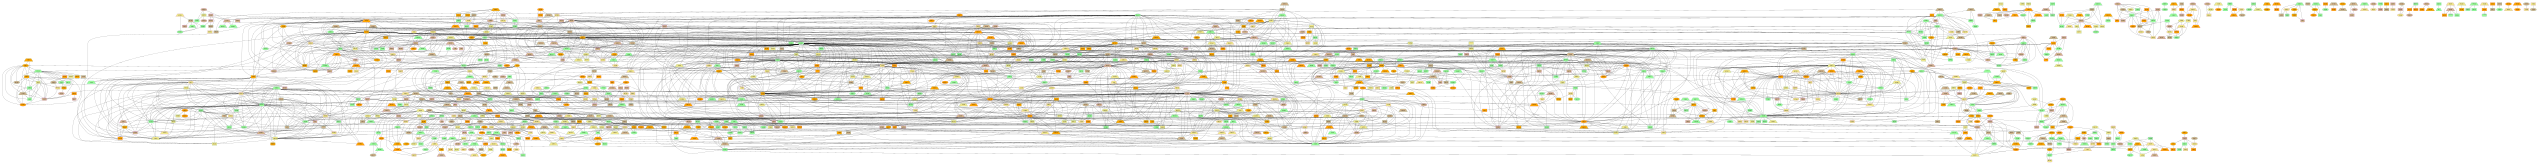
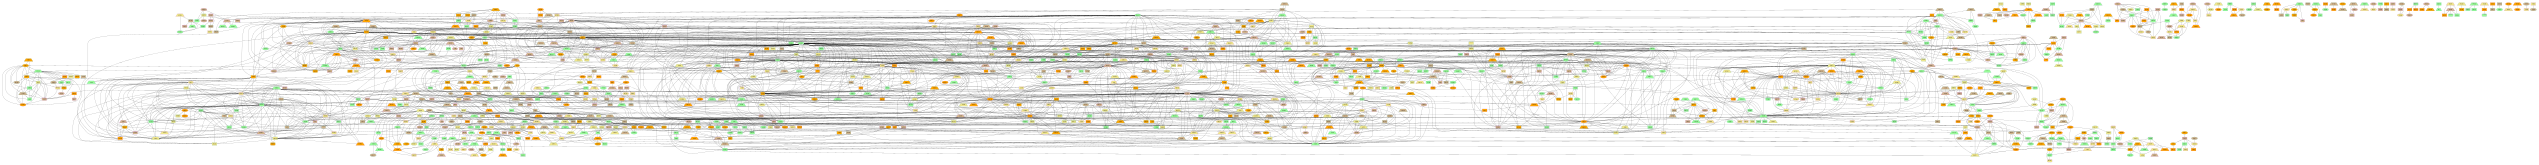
node "552277": fillcolor palegreen -> orange
node "464777": fillcolor orange -> palegreen
